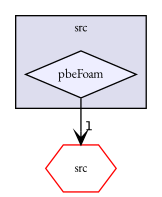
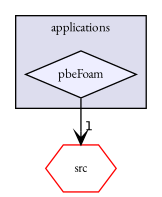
cluster "src": label "src" -> "applications"
